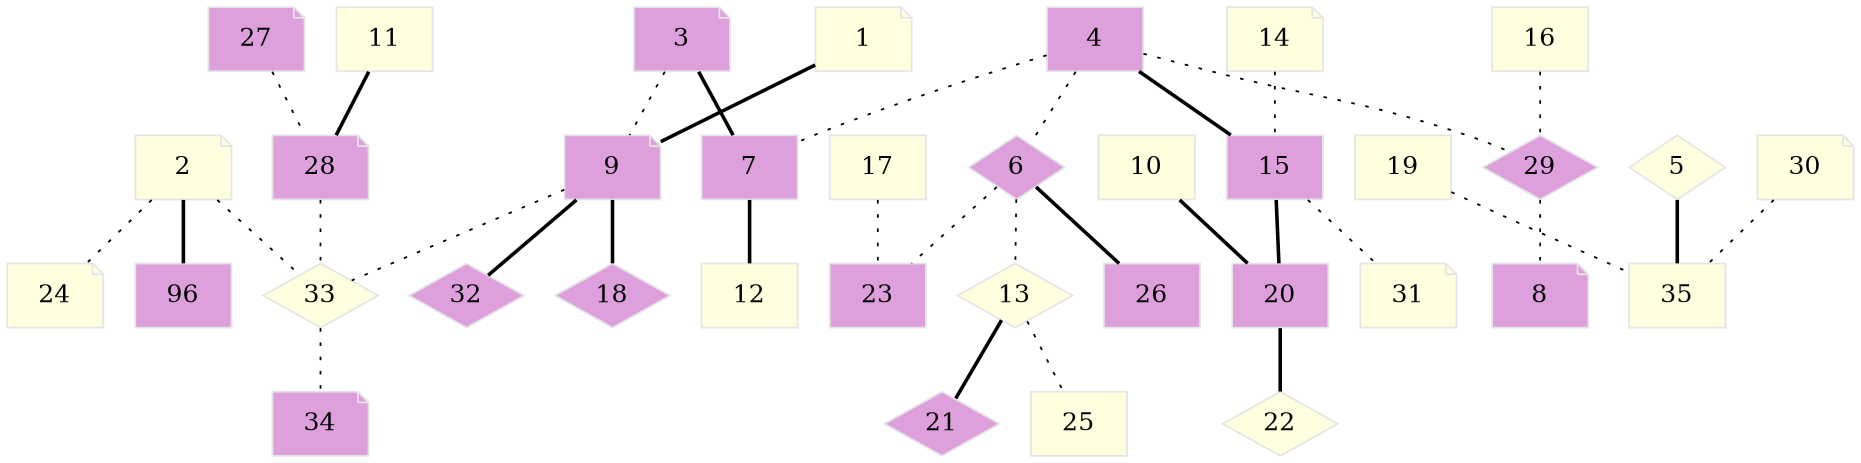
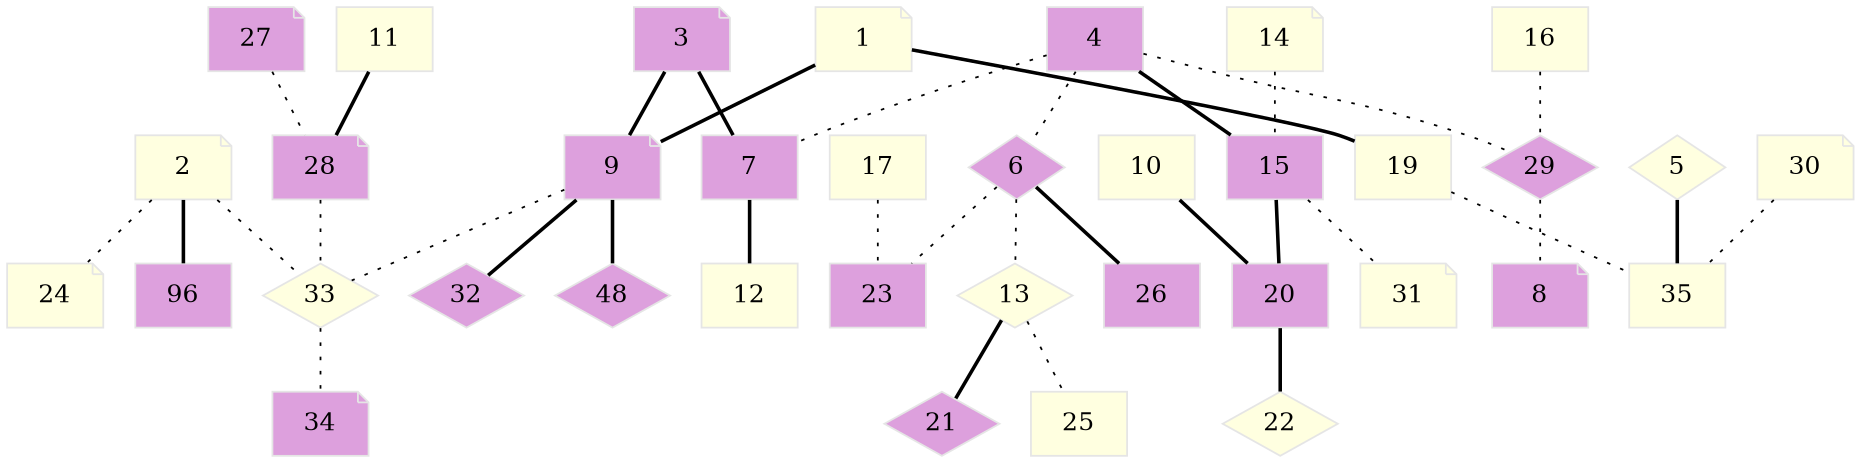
edge "1" -- "19": added
edge "3" -- "9": style dotted -> bold
node "18": label "18" -> "48"
